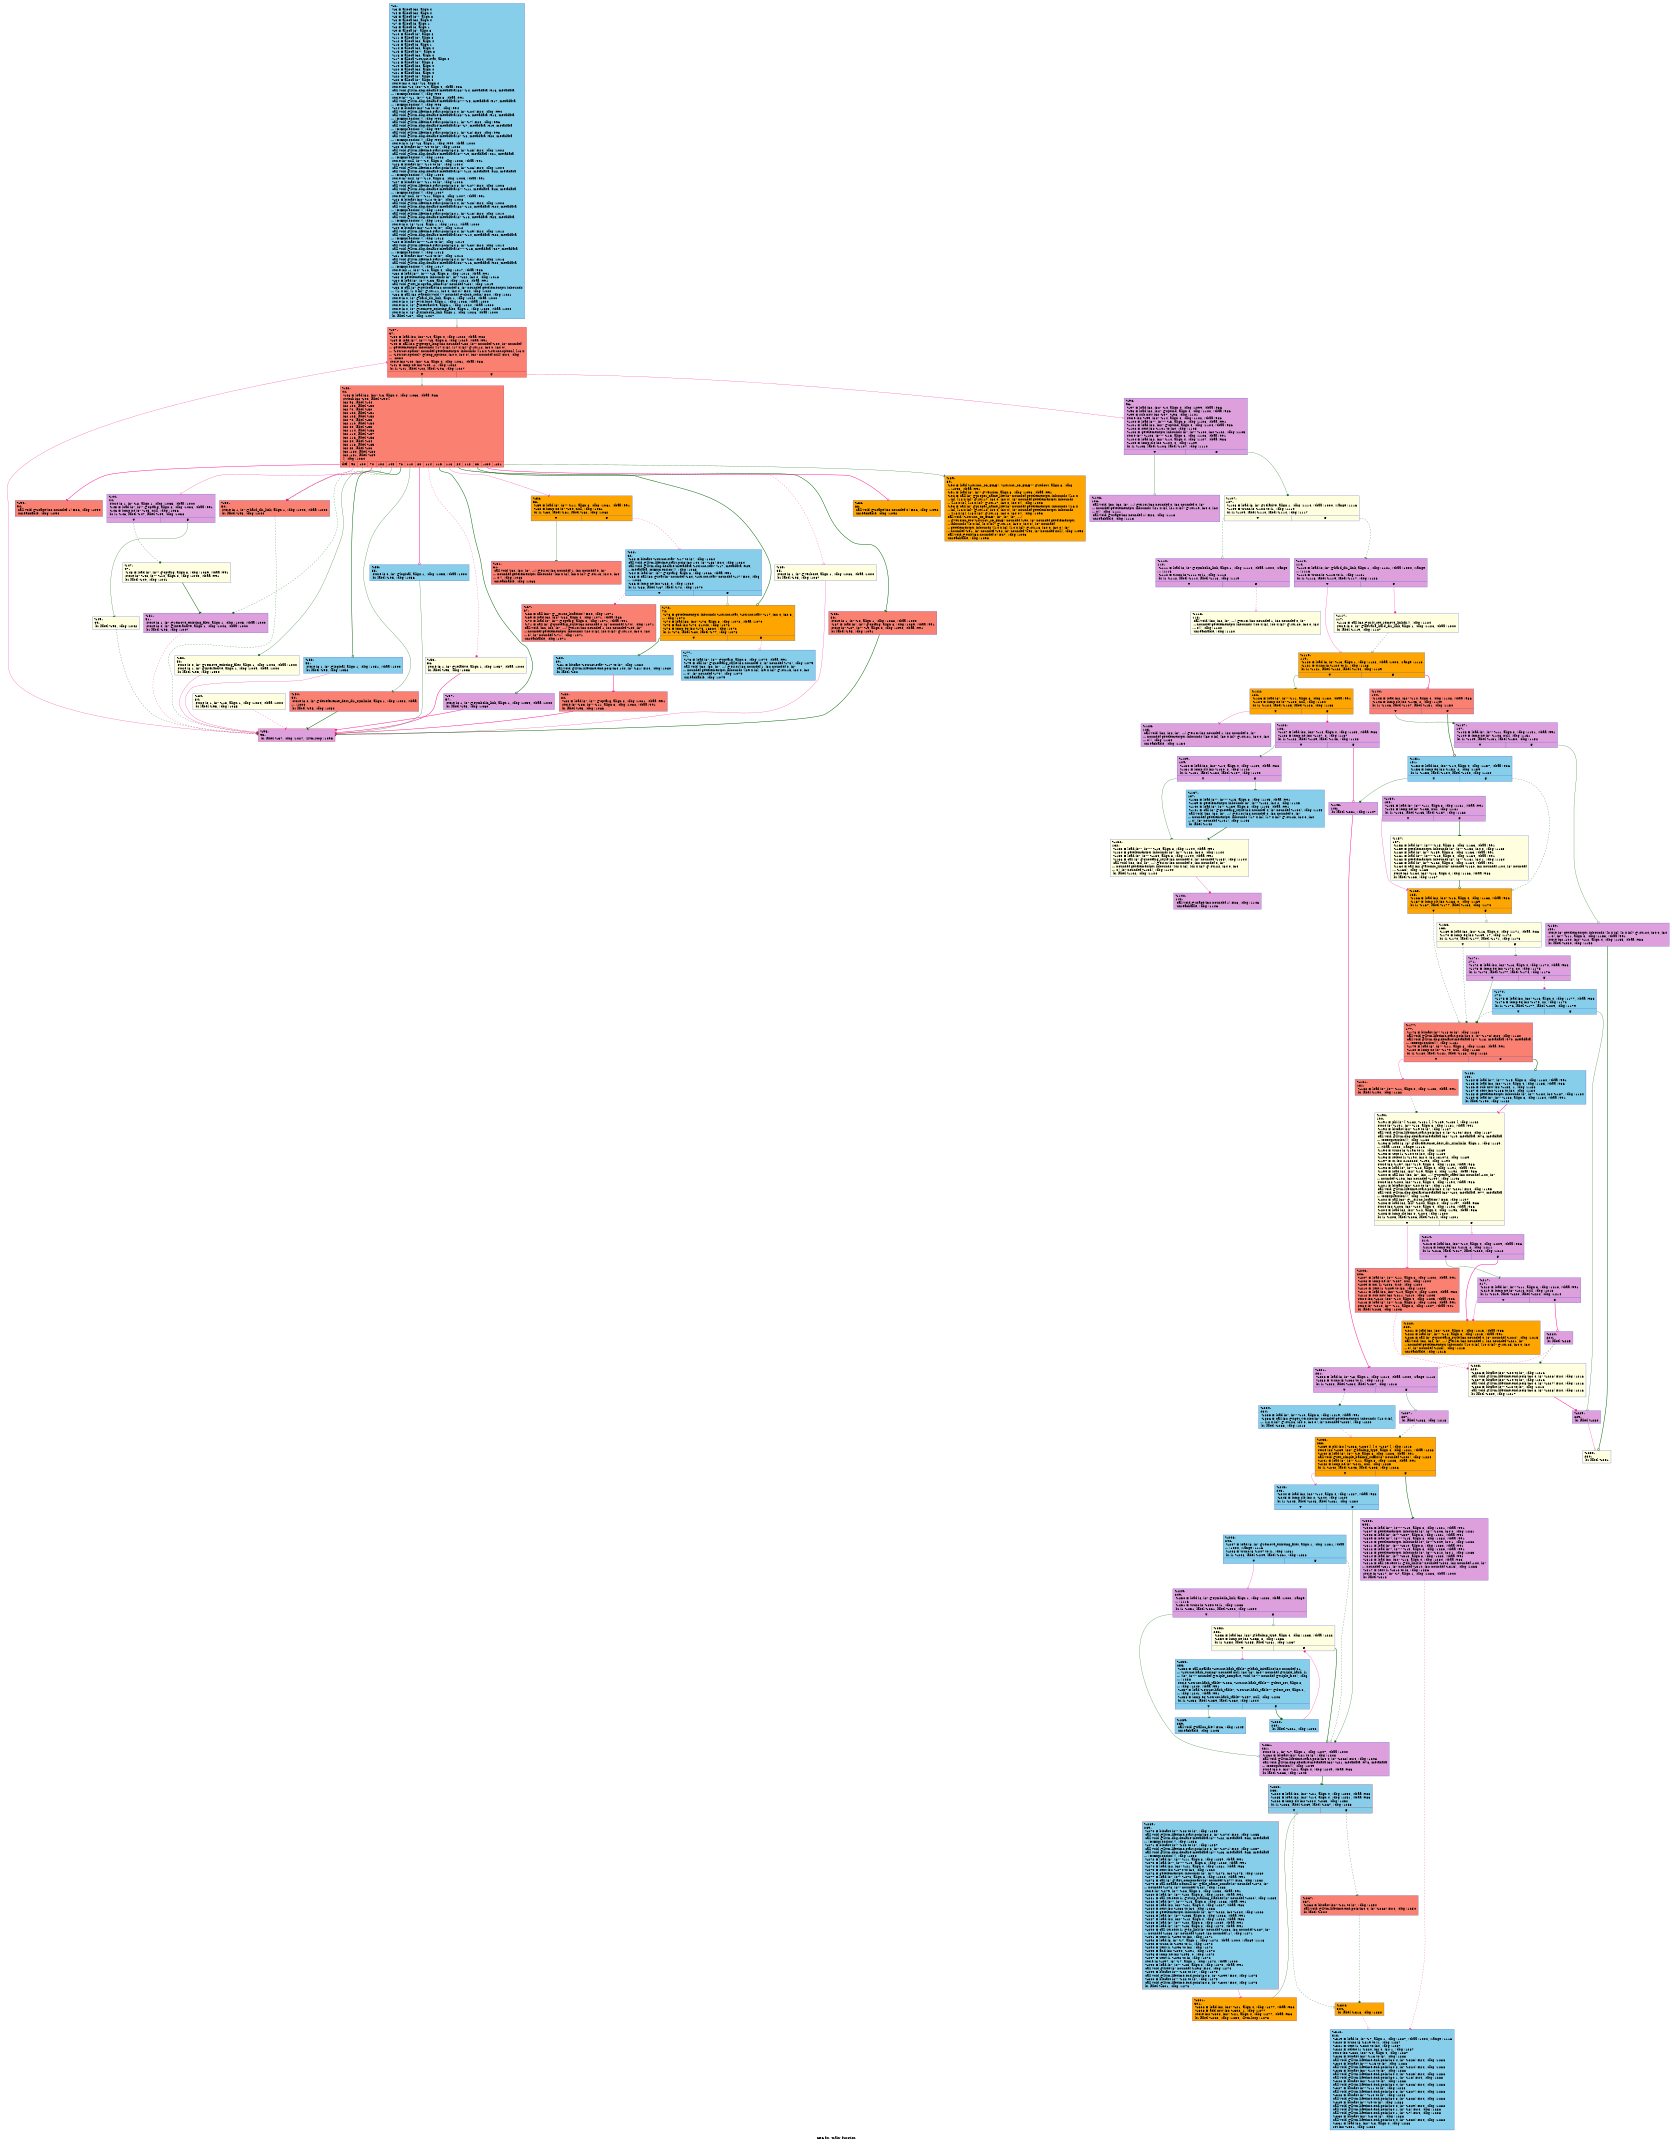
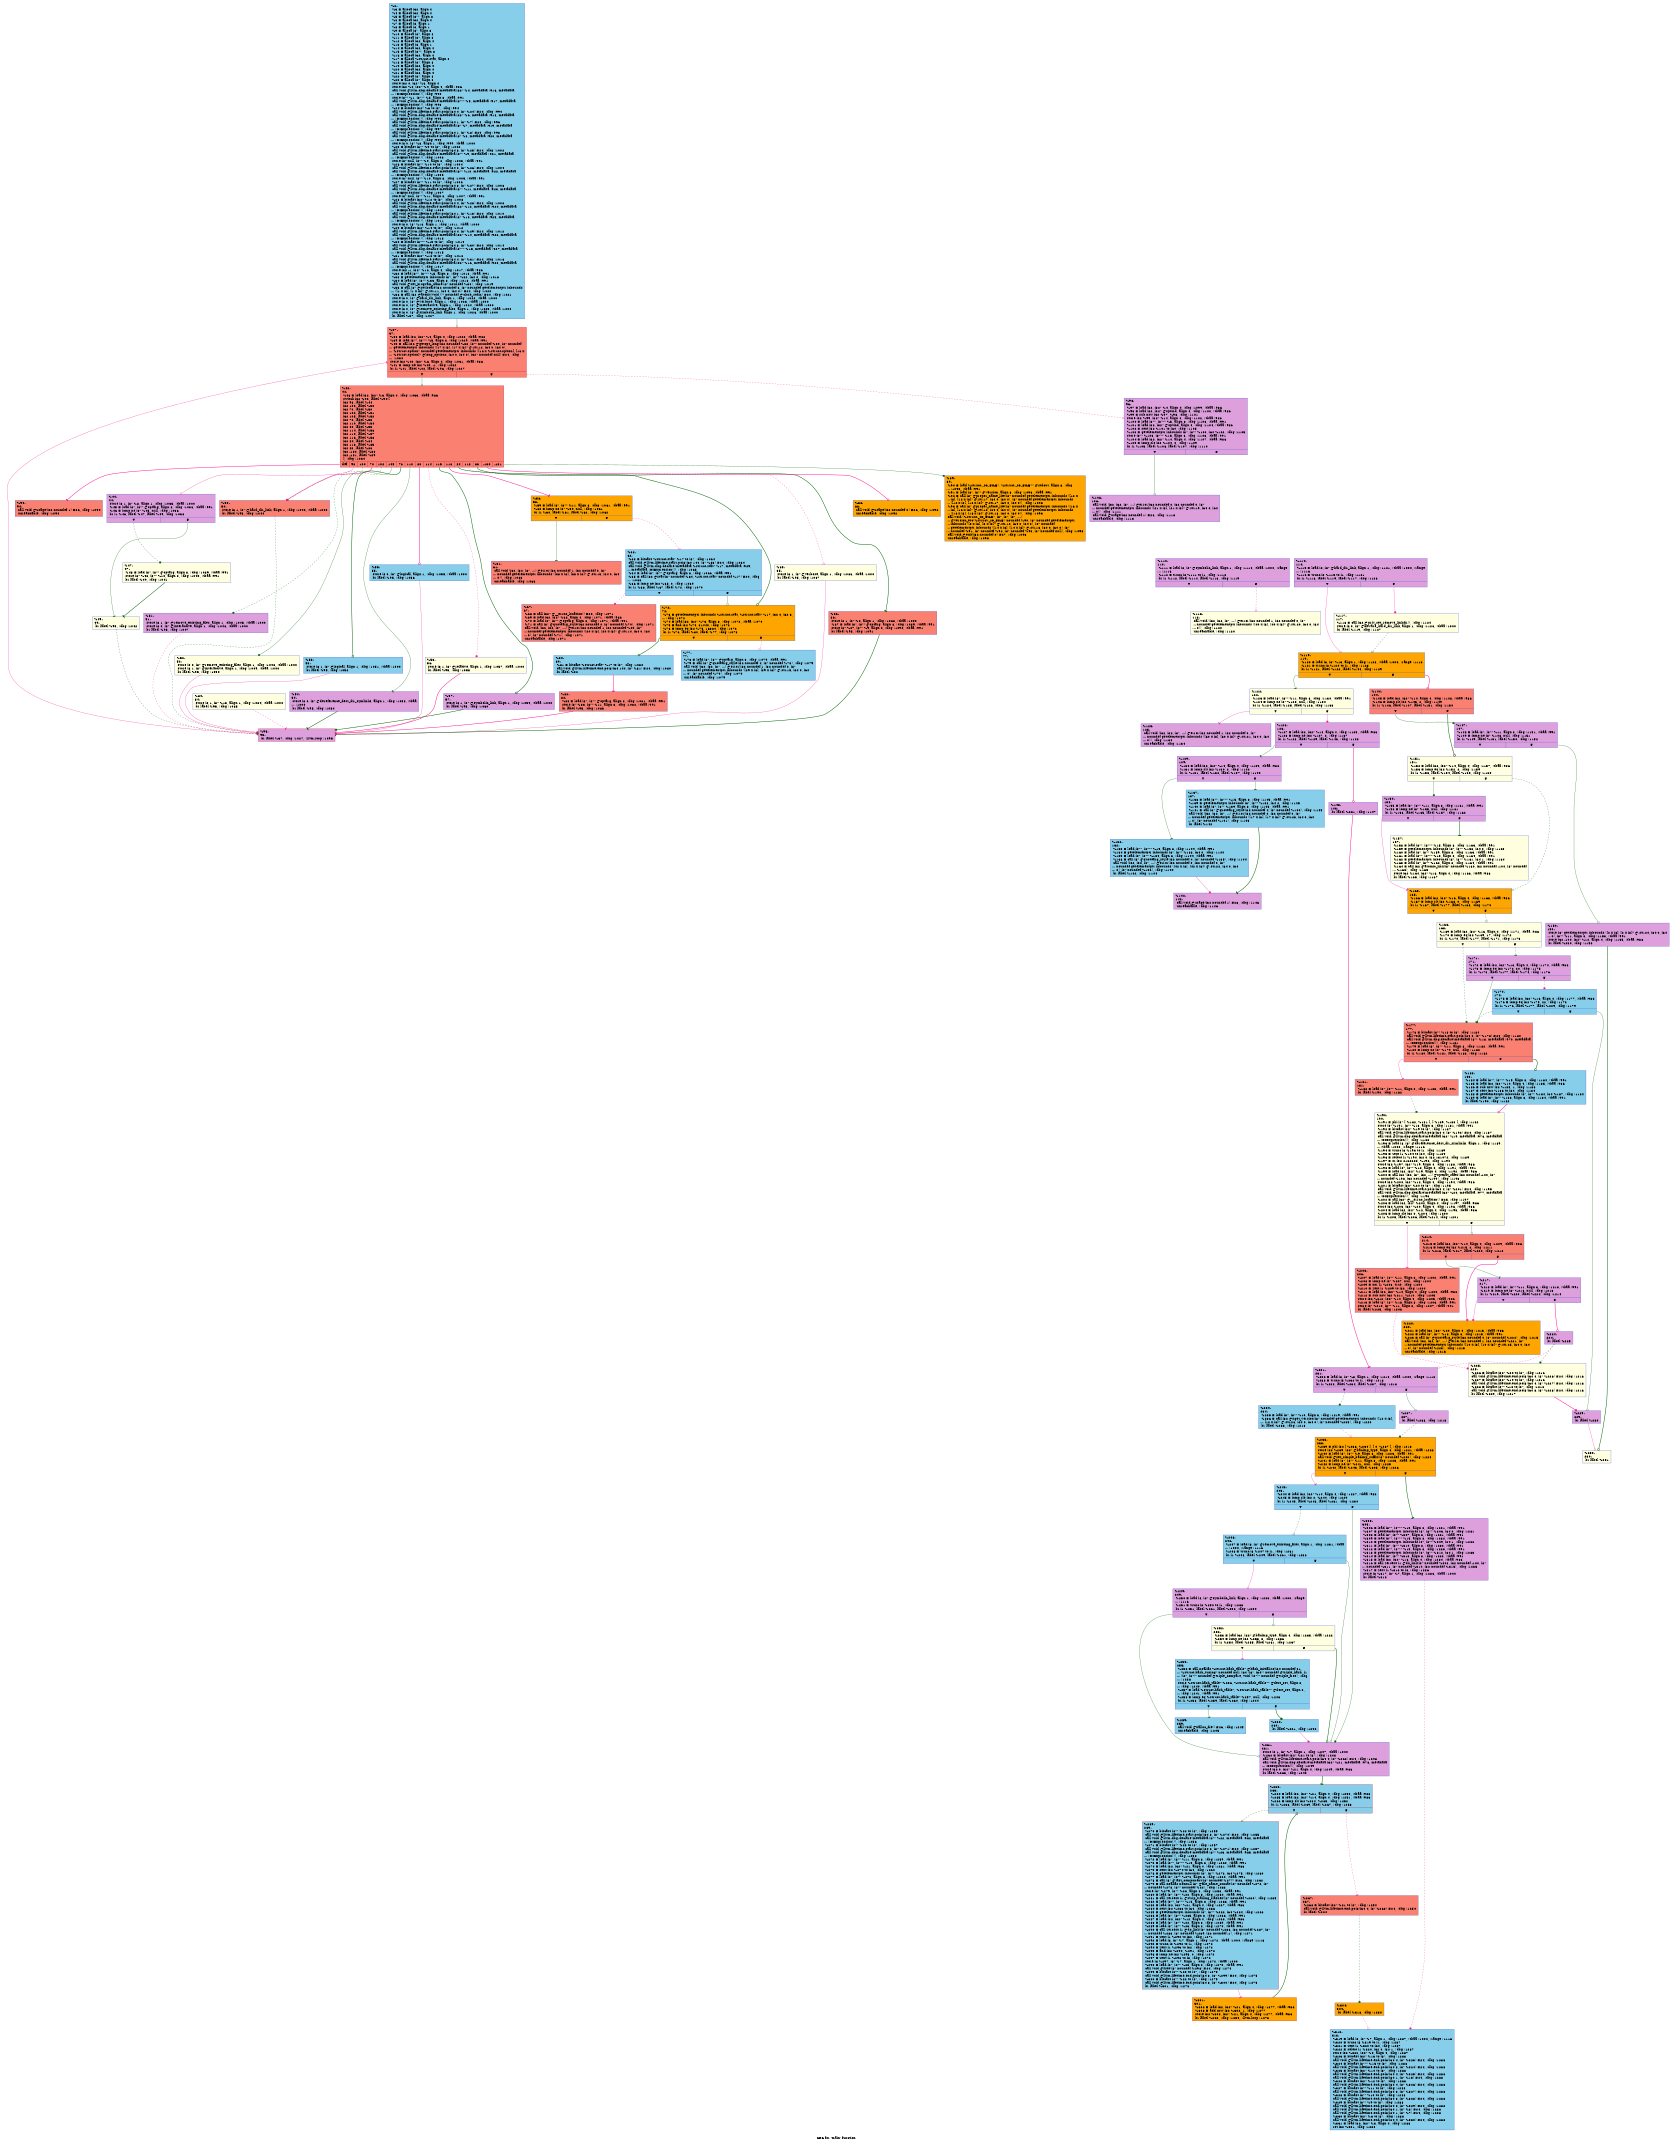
node "%37:": text "... !8030" -> "... !1030"
edge "%37:" -> "%96:": style solid -> dashed
edge "%42:" -> "%89:": arrowhead tee -> dot
edge "%42:" -> "%58:": style solid -> bold
node "%107:": removed
edge "%47:" -> "%51:": now "%47:" -> "%49:"
edge "%55:" -> "%95:": color darkgreen -> deeppink
node "%54:": fillcolor salmon -> plum
node "%122:": fillcolor orange -> lightyellow
edge "%57:" -> "%95:": color deeppink -> darkgreen
node "%151:": fillcolor skyblue -> lightyellow
edge "%151:" -> "%143:": now "%151:" -> "%154:"
edge "%137:" -> "%132:": now "%137:" -> "%142:"
node "%132:": fillcolor lightyellow -> skyblue
edge "%157:" -> "%165:": removed
edge "%165:" -> "%177:": removed
edge "%183:" -> "%190:": arrowhead tee -> odot
edge "%190:" -> "%214:": color deeppink -> darkgreen
node "%214:": fillcolor plum -> salmon
edge "%243:" -> "%246:": added
edge "%246:" -> "%261:": style dashed -> solid
edge "%260:" -> "%252:": now "%260:" -> "%261:"
edge "%305:" -> "%318:": arrowhead tee -> dot
edge "%263:" -> "%267:": color darkgreen -> deeppink
edge "%301:" -> "%263:": style solid -> bold
edge "%263:" -> "%304:": now "%263:" -> "%269:"
